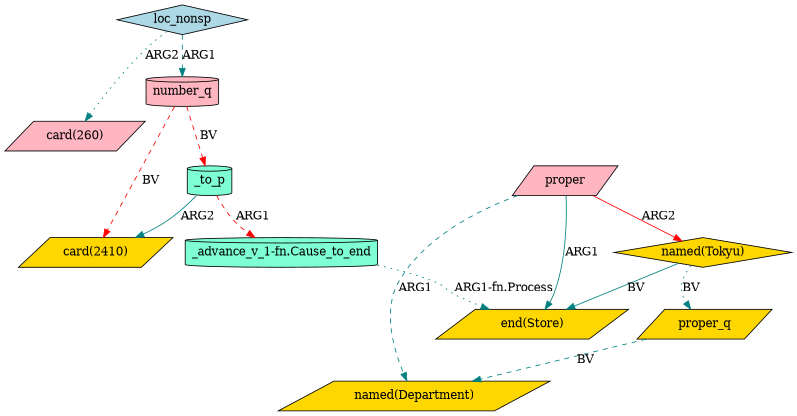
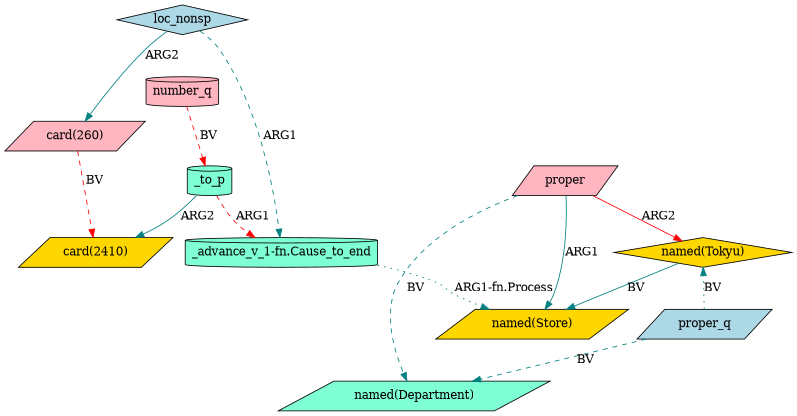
edge "loc_nonsp" -> "number_q": now "loc_nonsp" -> "_advance_v_1-fn.Cause_to_end"
edge "loc_nonsp" -> "card(260)": style dotted -> solid
edge "number_q" -> "card(2410)": now "card(260)" -> "card(2410)"
edge "named(Tokyu)" -> "proper_q": reversed
edge "proper" -> "named(Department)": label "ARG1" -> "BV"
node "end(Store)": label "end(Store)" -> "named(Store)"
node "proper_q": fillcolor gold -> lightblue
node "named(Department)": fillcolor gold -> aquamarine
